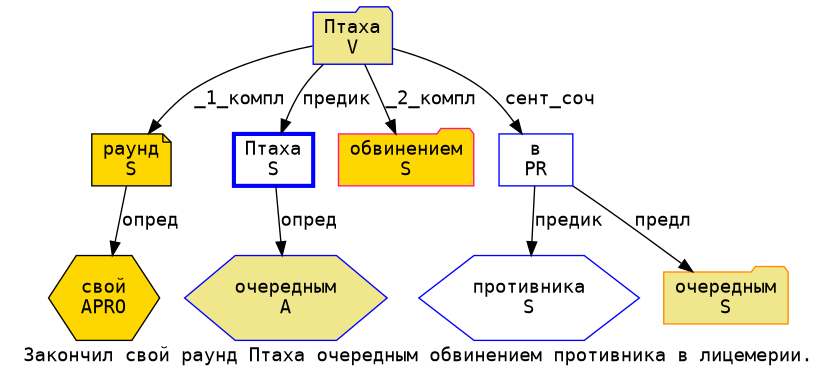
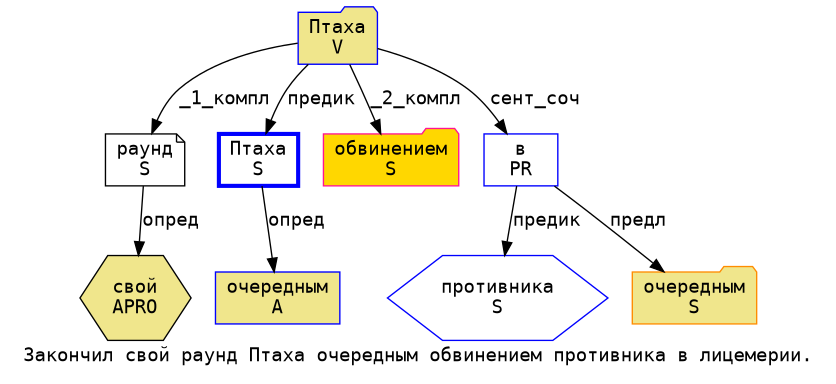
node "раунд S": fillcolor gold -> white
node "свой APRO": fillcolor gold -> khaki
node "очередным A": shape hexagon -> box
